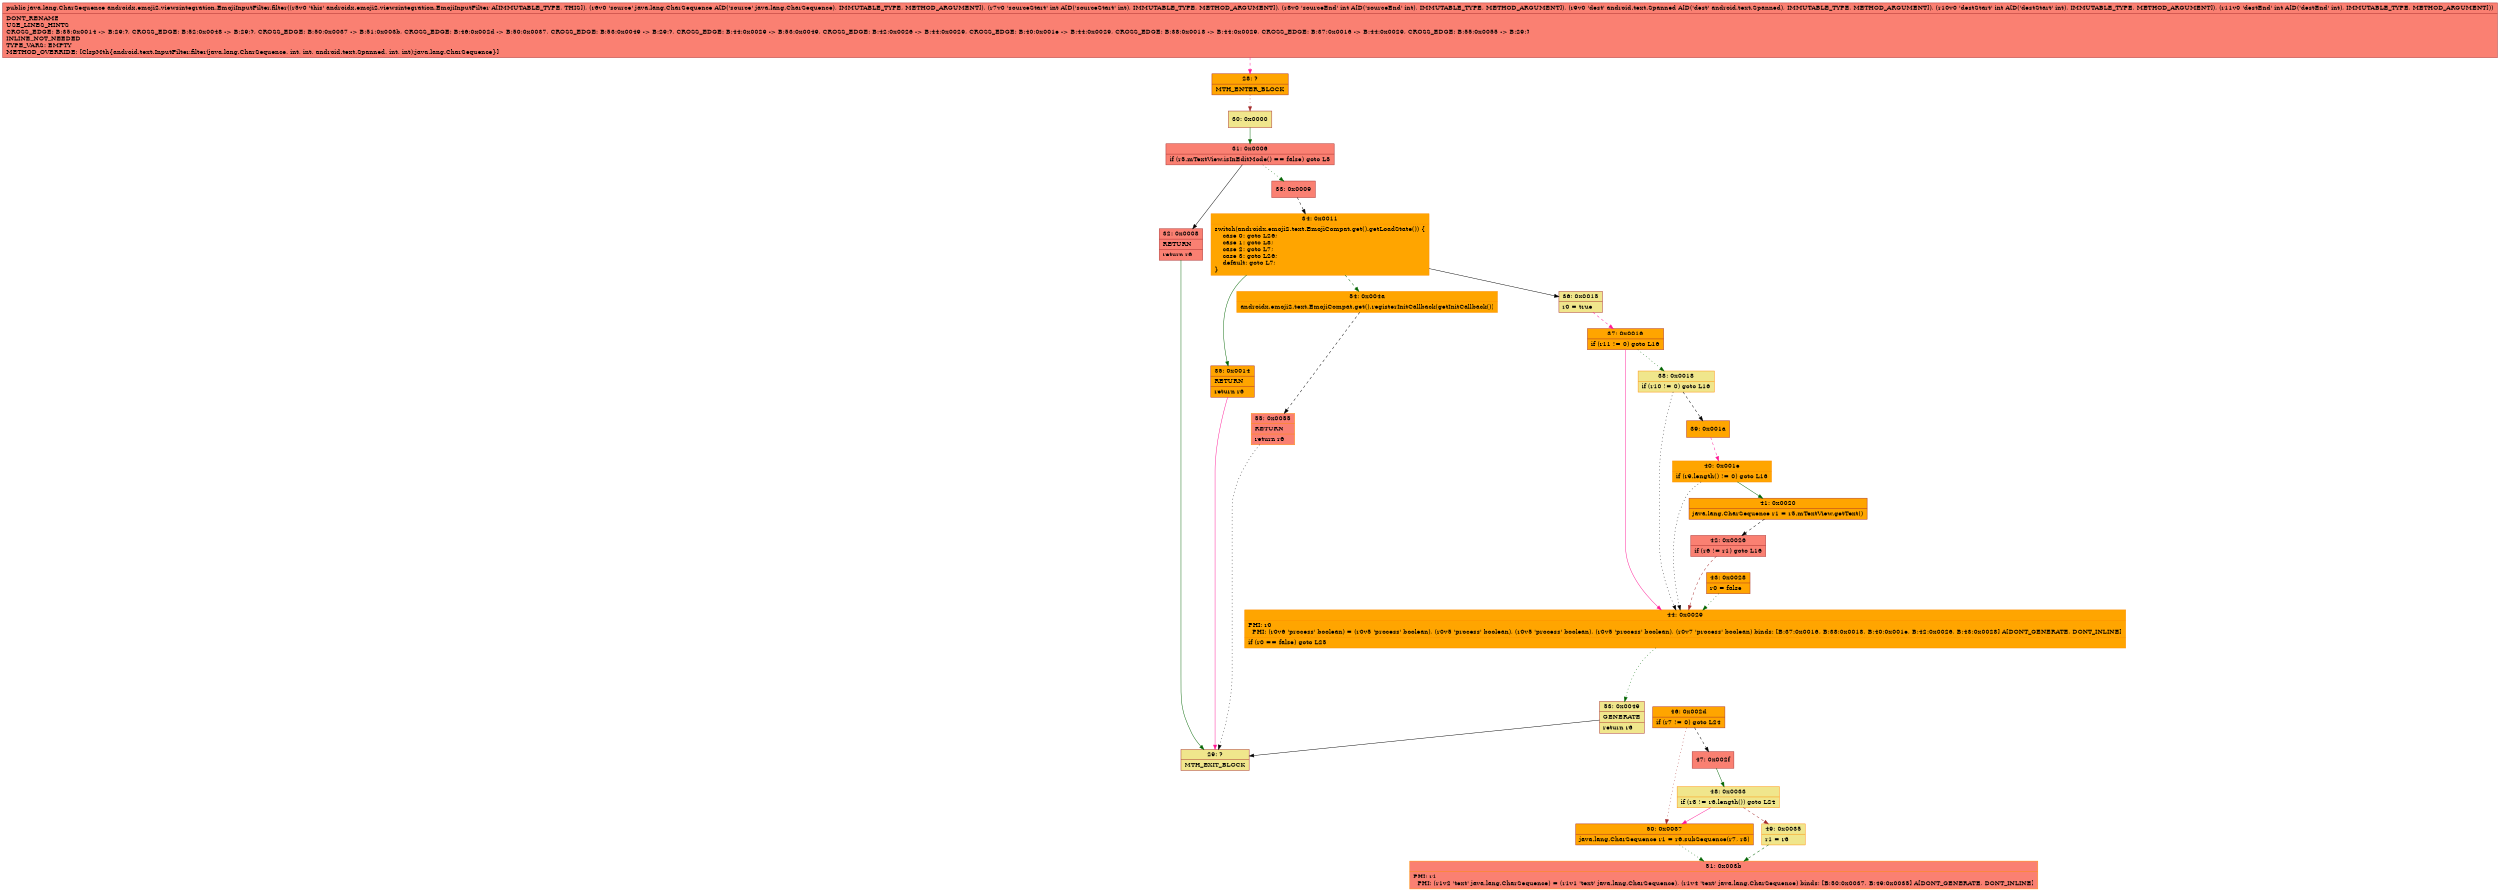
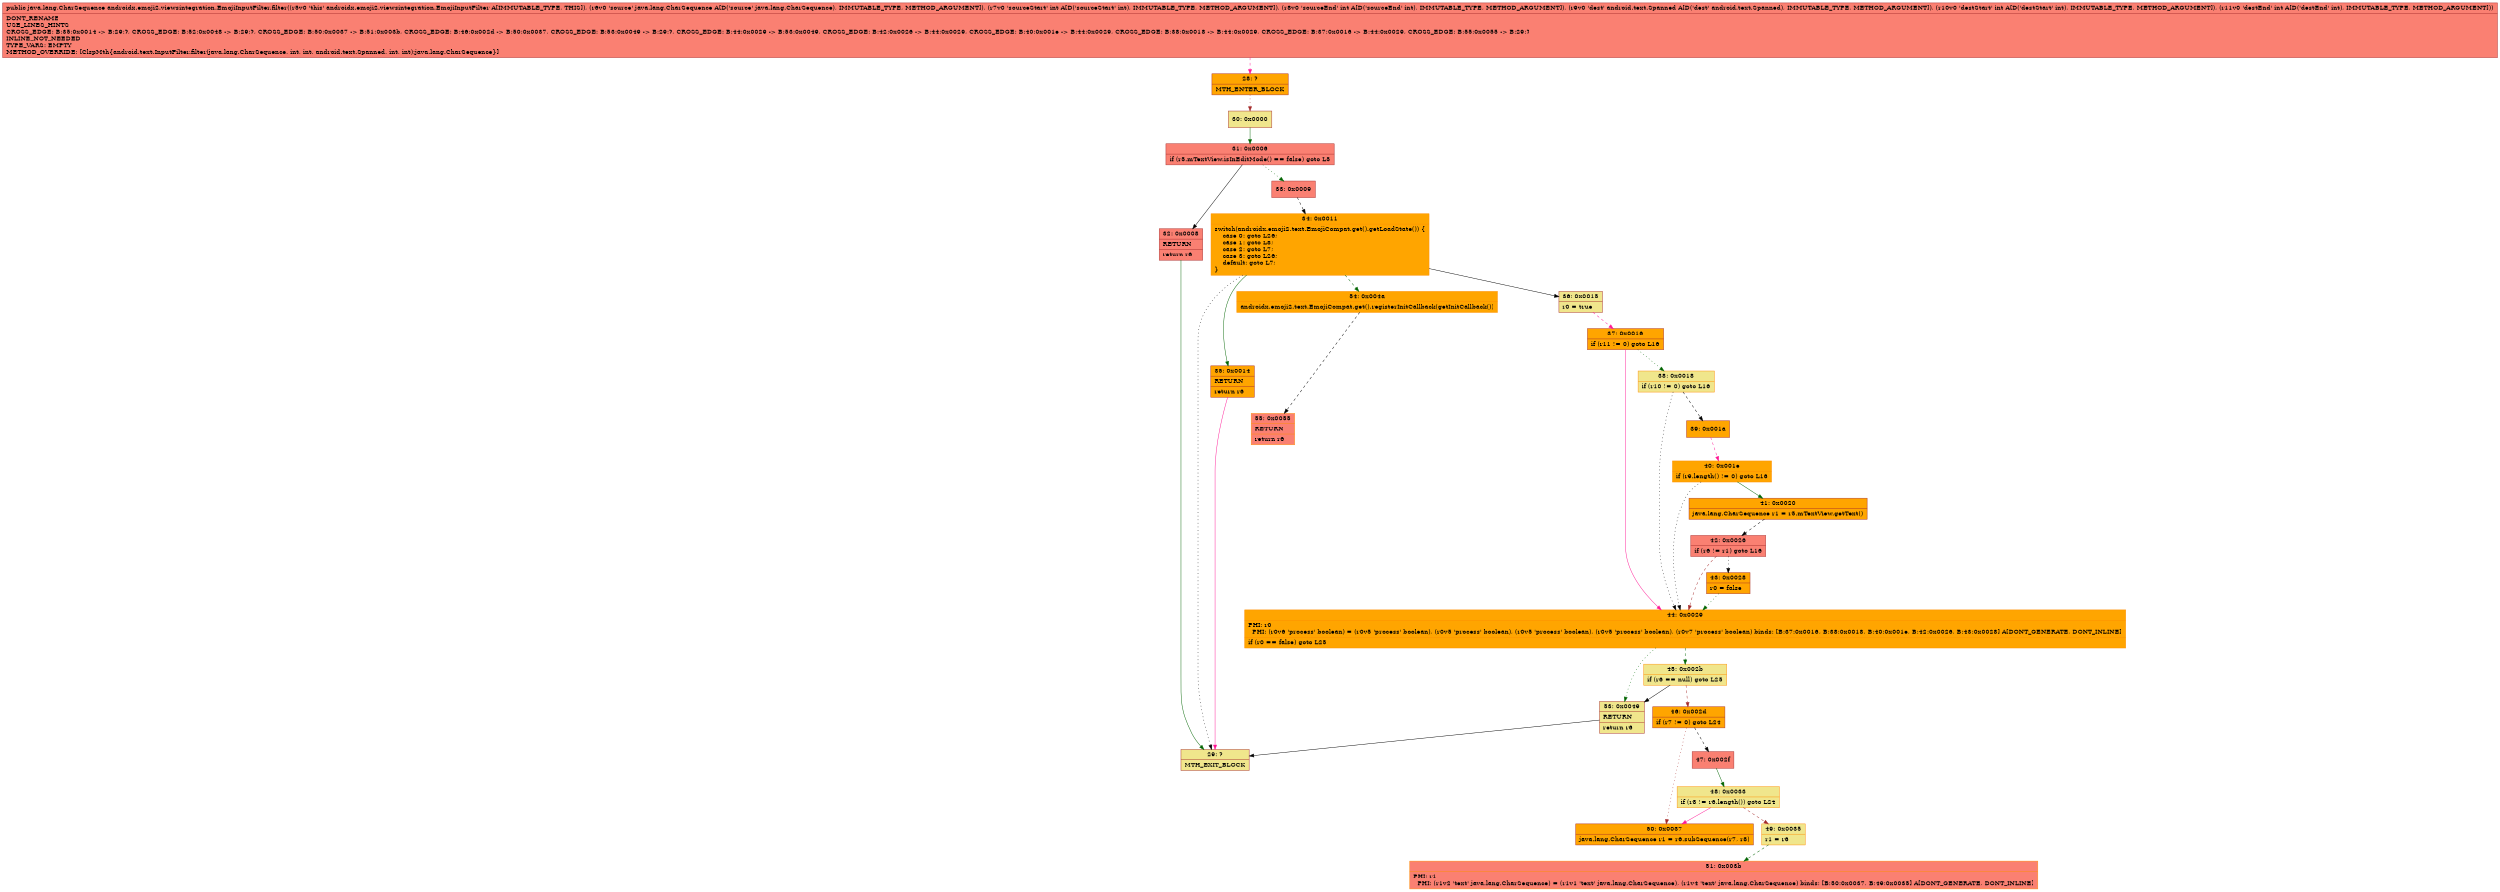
edge "42: 0x0026" -> "43: 0x0028": added
edge "55: 0x0055" -> "29: ?": now "34: 0x0011" -> "29: ?"
node "45: 0x002b": added
node "53: 0x0049": text "GENERATE" -> "RETURN"
edge "50: 0x0037" -> "51: 0x003b": removed
